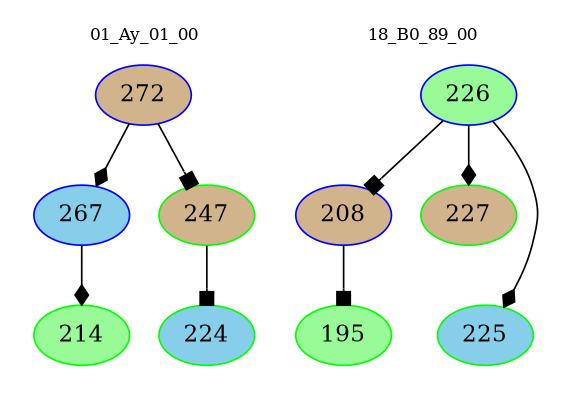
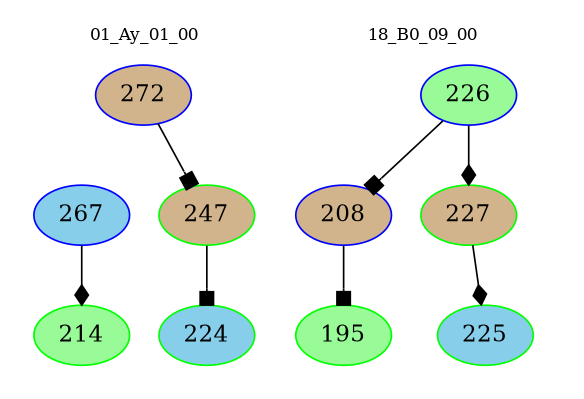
cluster "18_B0_89_00": label "18_B0_89_00" -> "18_B0_09_00"
edge "272" -> "267": removed
edge "226" -> "225": now "227" -> "225"
